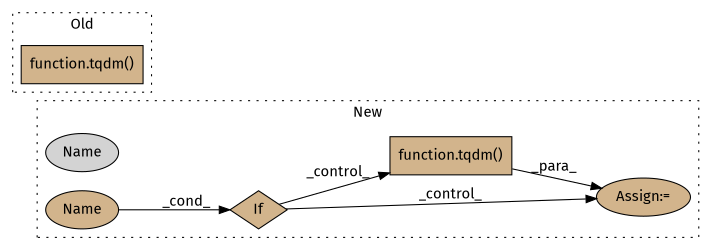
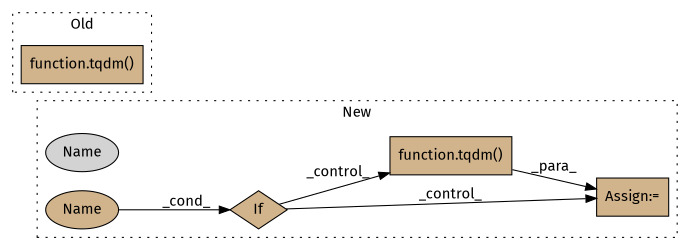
node "Assign:=": shape ellipse -> box
